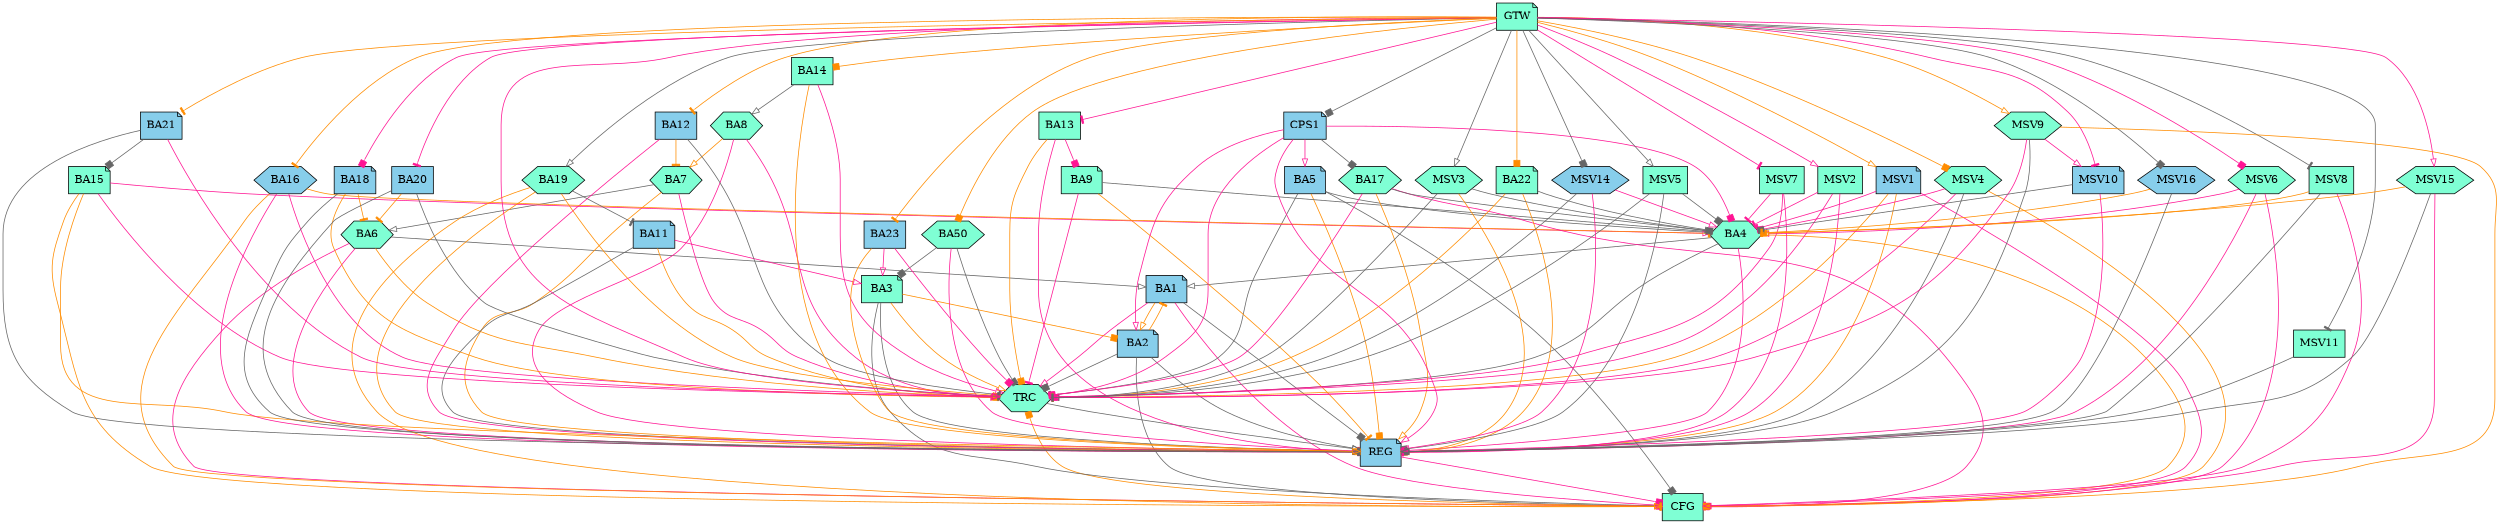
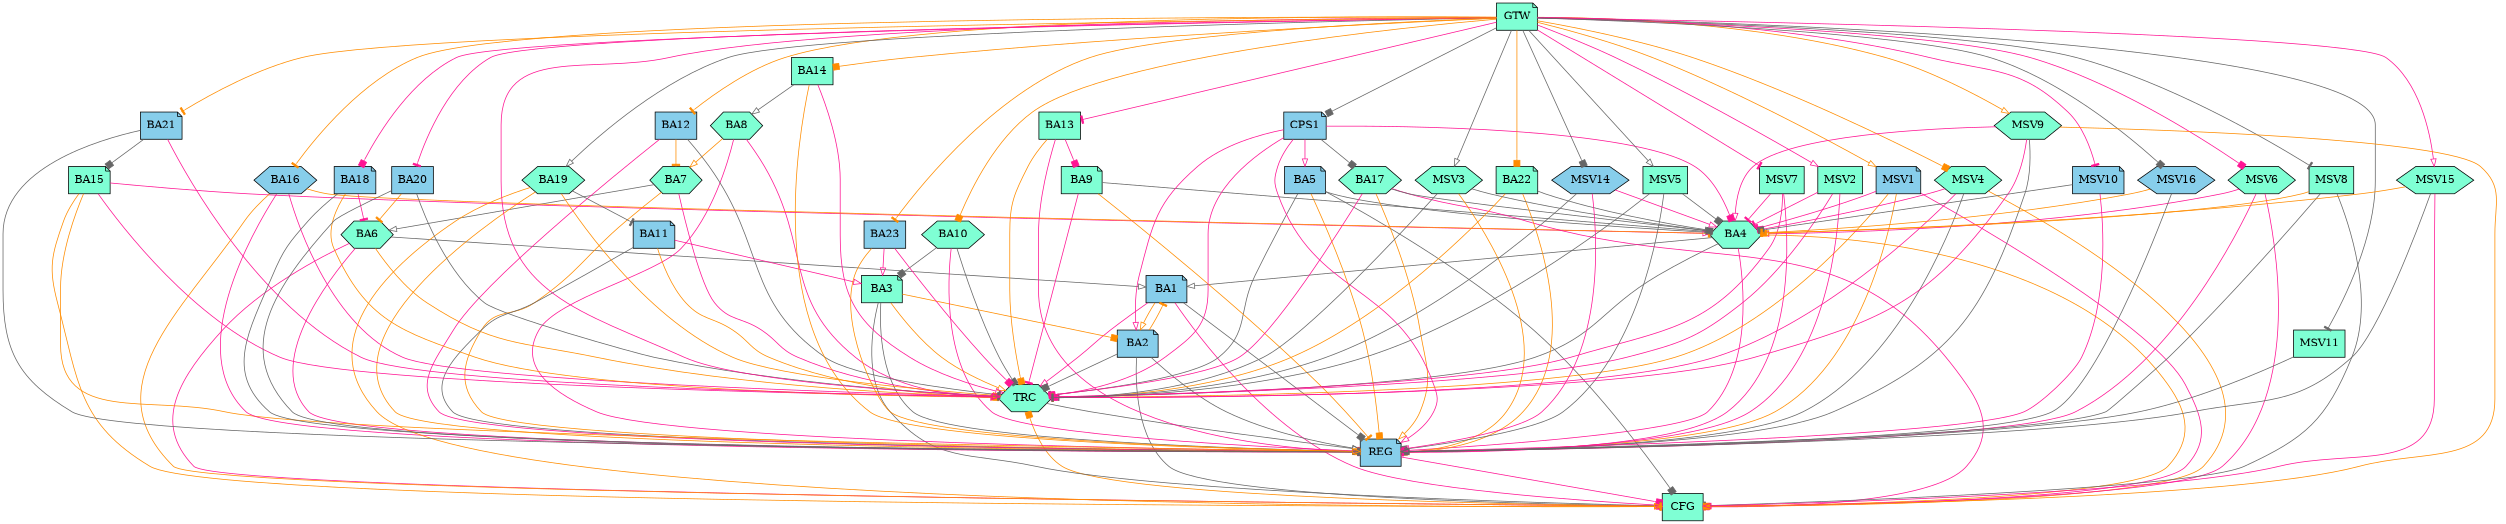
edge "MSV9" -> "MSV10": now "MSV9" -> "BA4"
edge "BA18" -> "BA6": color darkorange -> deeppink
node "BA50": label "BA50" -> "BA10"
edge "MSV8" -> "CFG": color deeppink -> gray40
